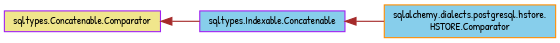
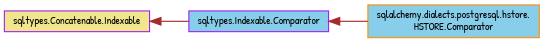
node "sqltypes.Concatenable.Comparator": label "sqltypes.Concatenable.Comparator" -> "sqltypes.Concatenable.Indexable"
node "sqltypes.Indexable.Concatenable": label "sqltypes.Indexable.Concatenable" -> "sqltypes.Indexable.Comparator"
